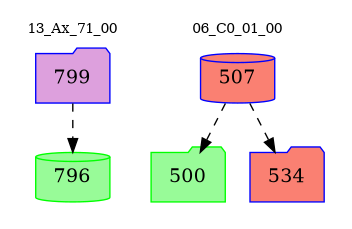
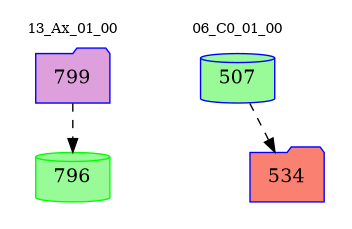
cluster "13_Ax_71_00": label "13_Ax_71_00" -> "13_Ax_01_00"
node "507": fillcolor salmon -> palegreen
node "500": removed
